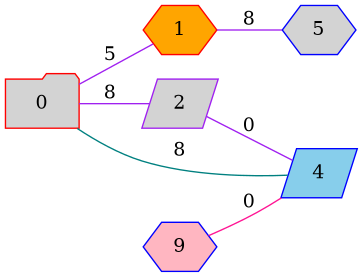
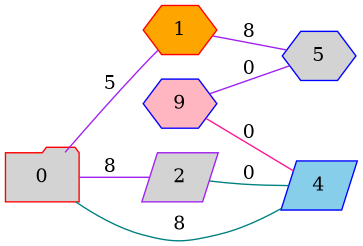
edge "5" -- "9": added, label "0"
edge "2" -- "4": color purple -> teal
